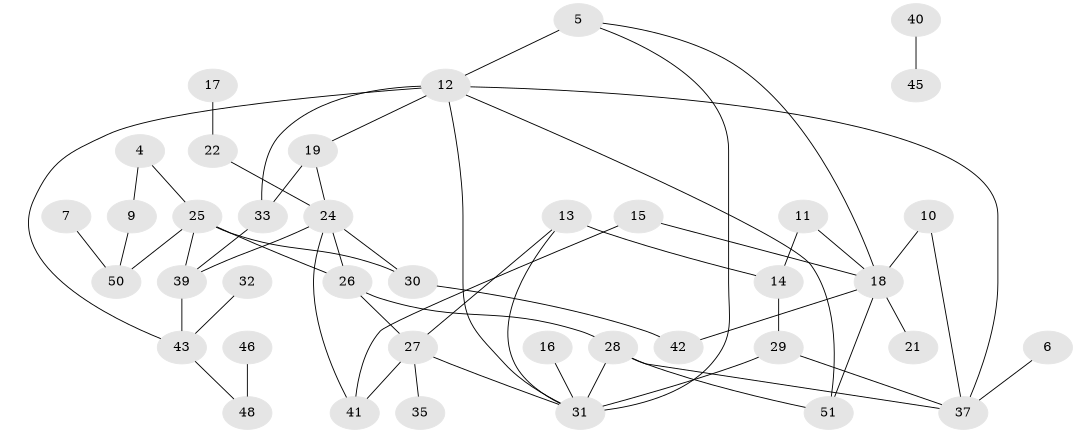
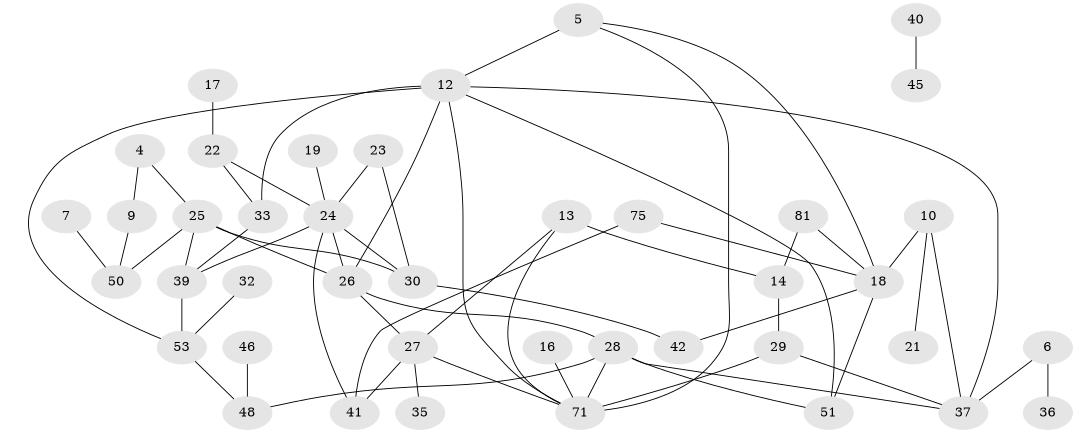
edge "12" -- "19": now "12" -- "26"
node "23": added
edge "19" -- "33": now "22" -- "33"
node "15": label "15" -> "75"
node "11": label "11" -> "81"
edge "18" -- "21": now "10" -- "21"
node "43": label "43" -> "53"
edge "28" -- "48": added
node "31": label "31" -> "71"
node "36": added
